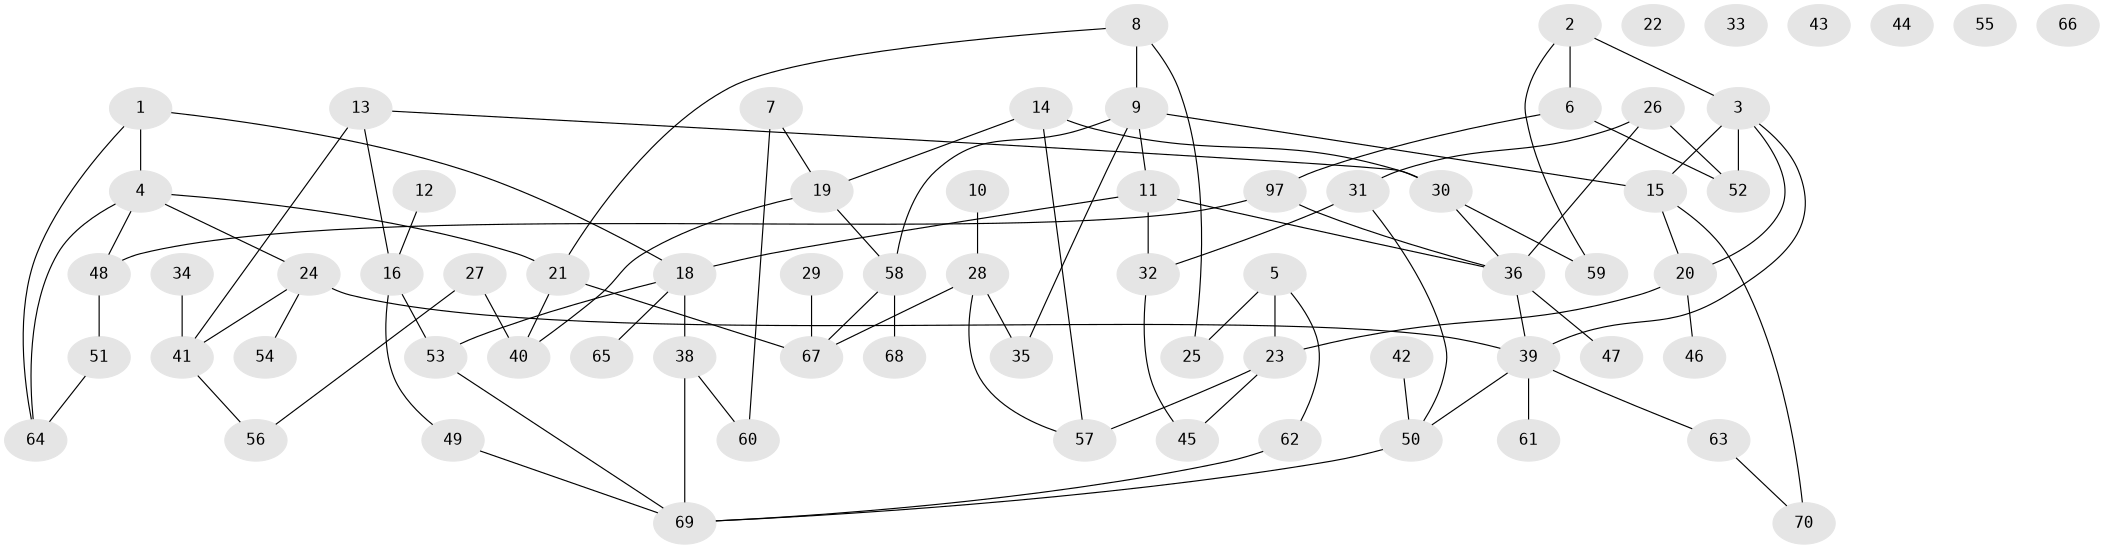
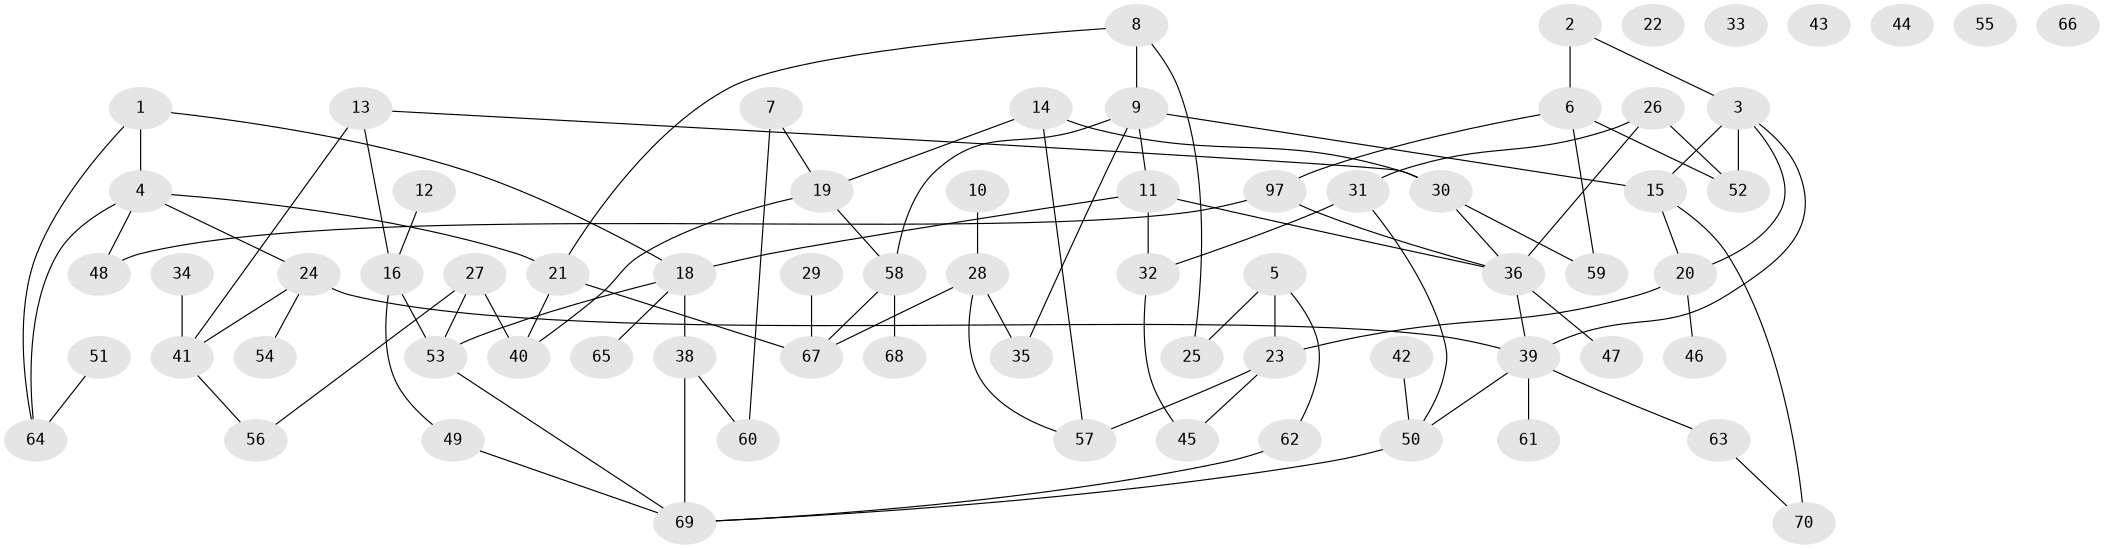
edge "2" -- "59": now "6" -- "59"
edge "48" -- "51": removed
edge "27" -- "53": added
